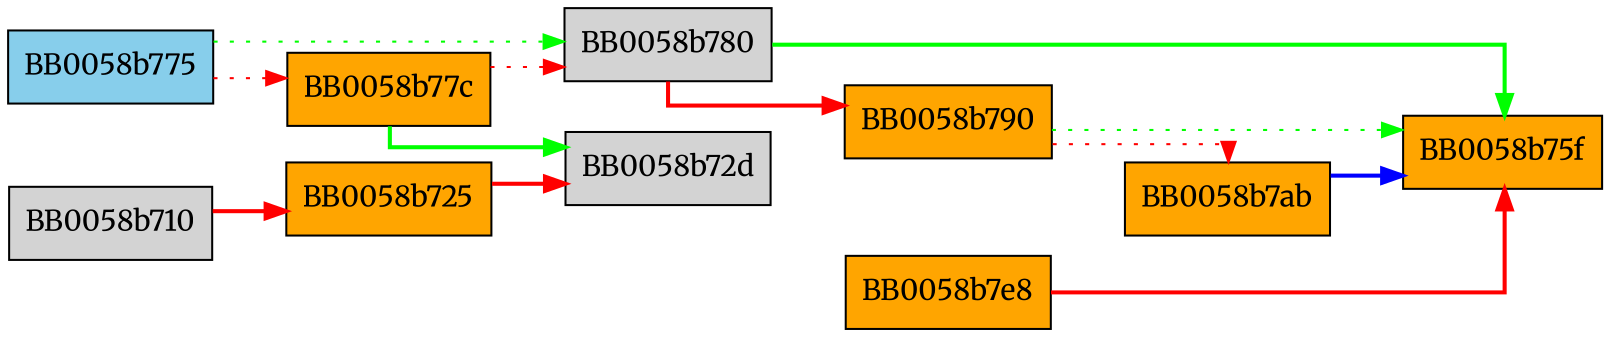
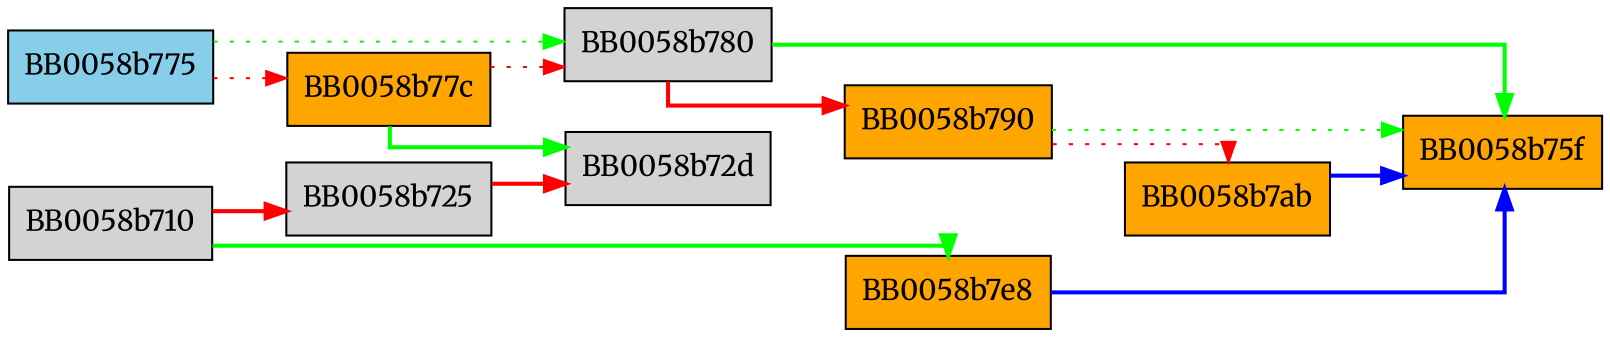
node "BB0058b725": fillcolor orange -> lightgrey
edge "BB0058b710" -> "BB0058b7e8": added
edge "BB0058b7e8" -> "BB0058b75f": color red -> blue
